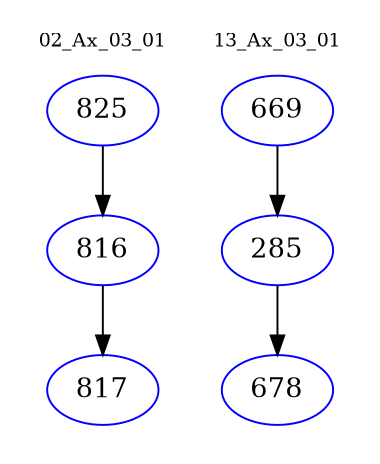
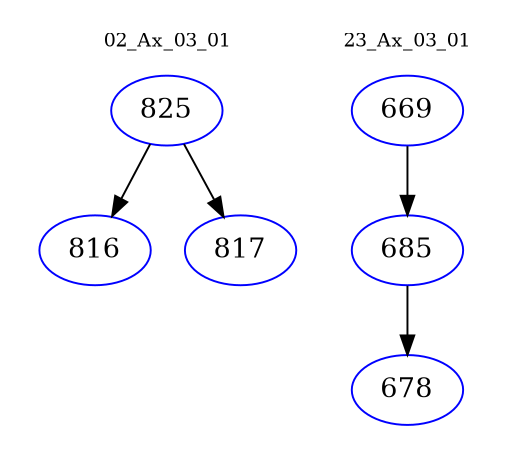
cluster "13_Ax_03_01": label "13_Ax_03_01" -> "23_Ax_03_01"
node "285": label "285" -> "685"
edge "816" -> "817": now "825" -> "817"
